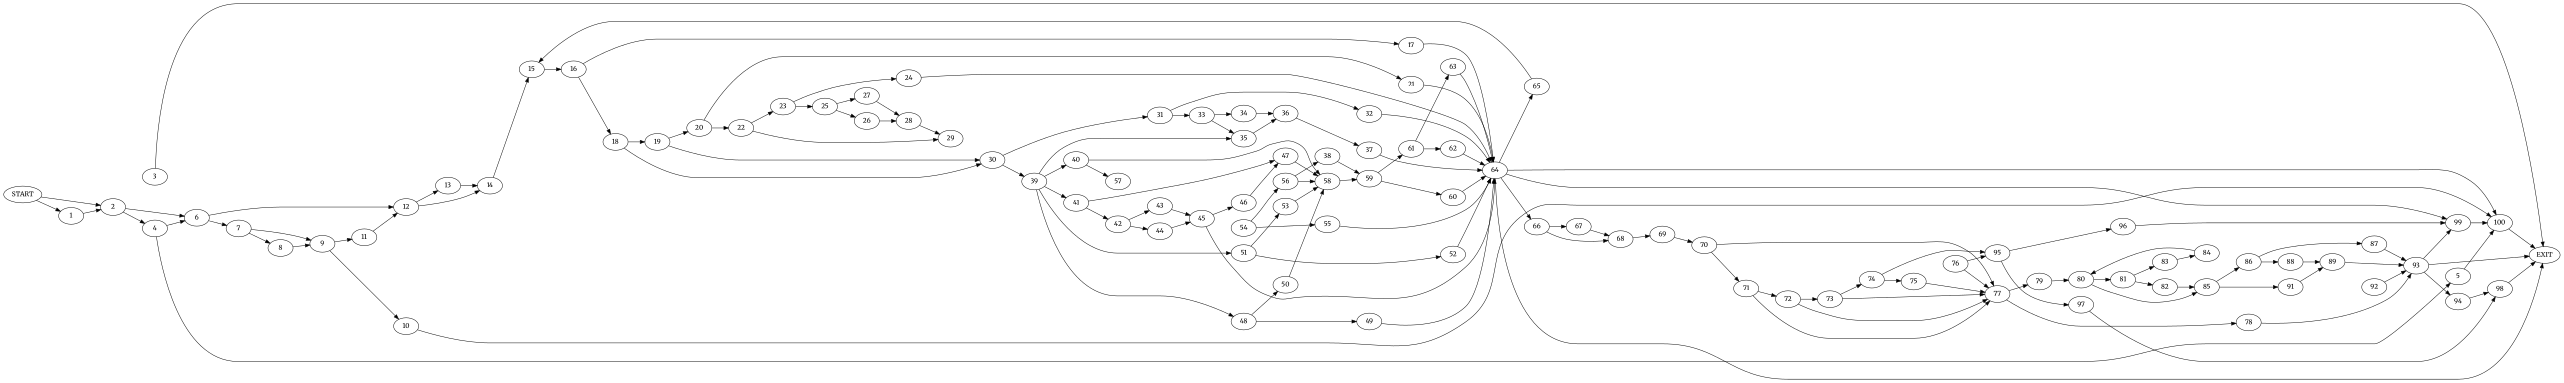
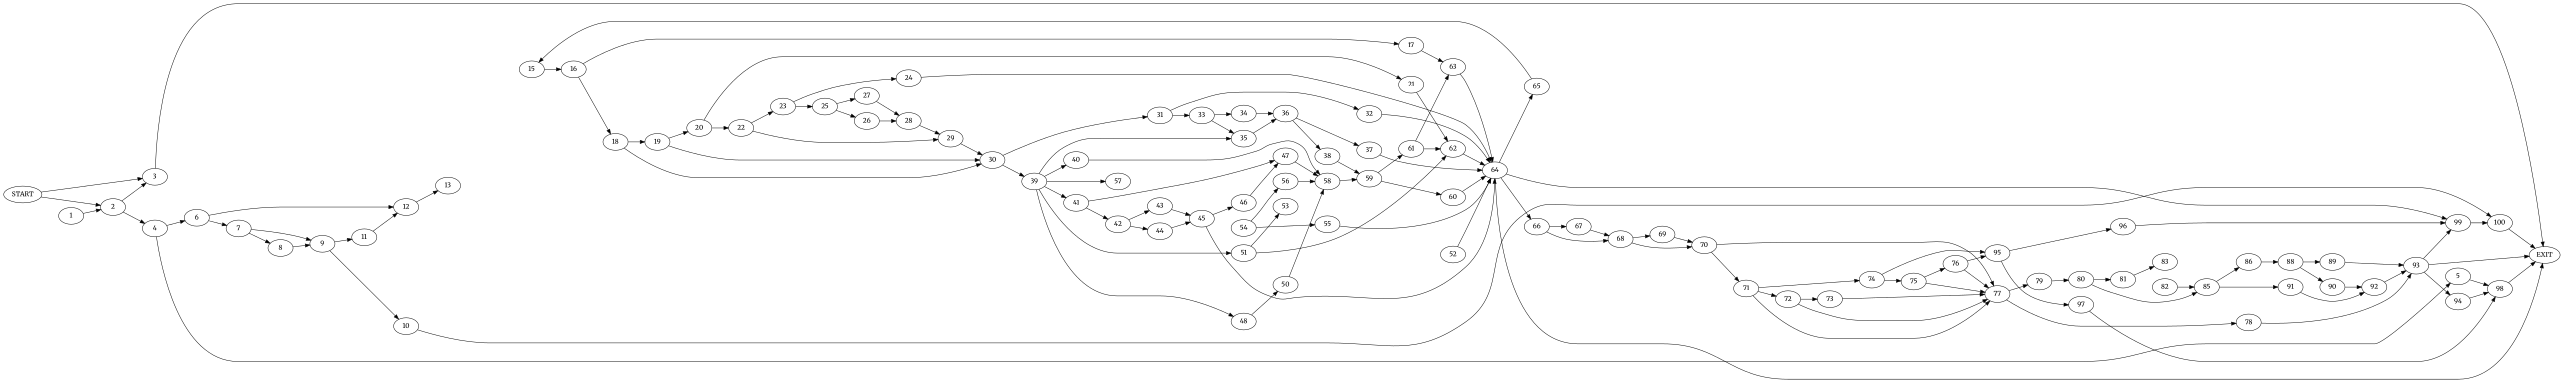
edge "17" -> "64": now "17" -> "63"
edge "21" -> "64": now "21" -> "62"
edge "29" -> "30": added
edge "40" -> "57": now "39" -> "57"
edge "64" -> "100": removed
edge "56" -> "38": now "36" -> "38"
node "14": removed
edge "53" -> "58": removed
edge "START" -> "1": now "START" -> "3"
edge "2" -> "6": now "2" -> "3"
node "87": removed
edge "68" -> "70": added
edge "5" -> "100": now "5" -> "98"
node "84": removed
edge "51" -> "52": now "51" -> "62"
edge "75" -> "76": added
edge "91" -> "89": now "91" -> "92"
edge "81" -> "82": removed
node "90": added
edge "73" -> "74": now "71" -> "74"
node "49": removed
